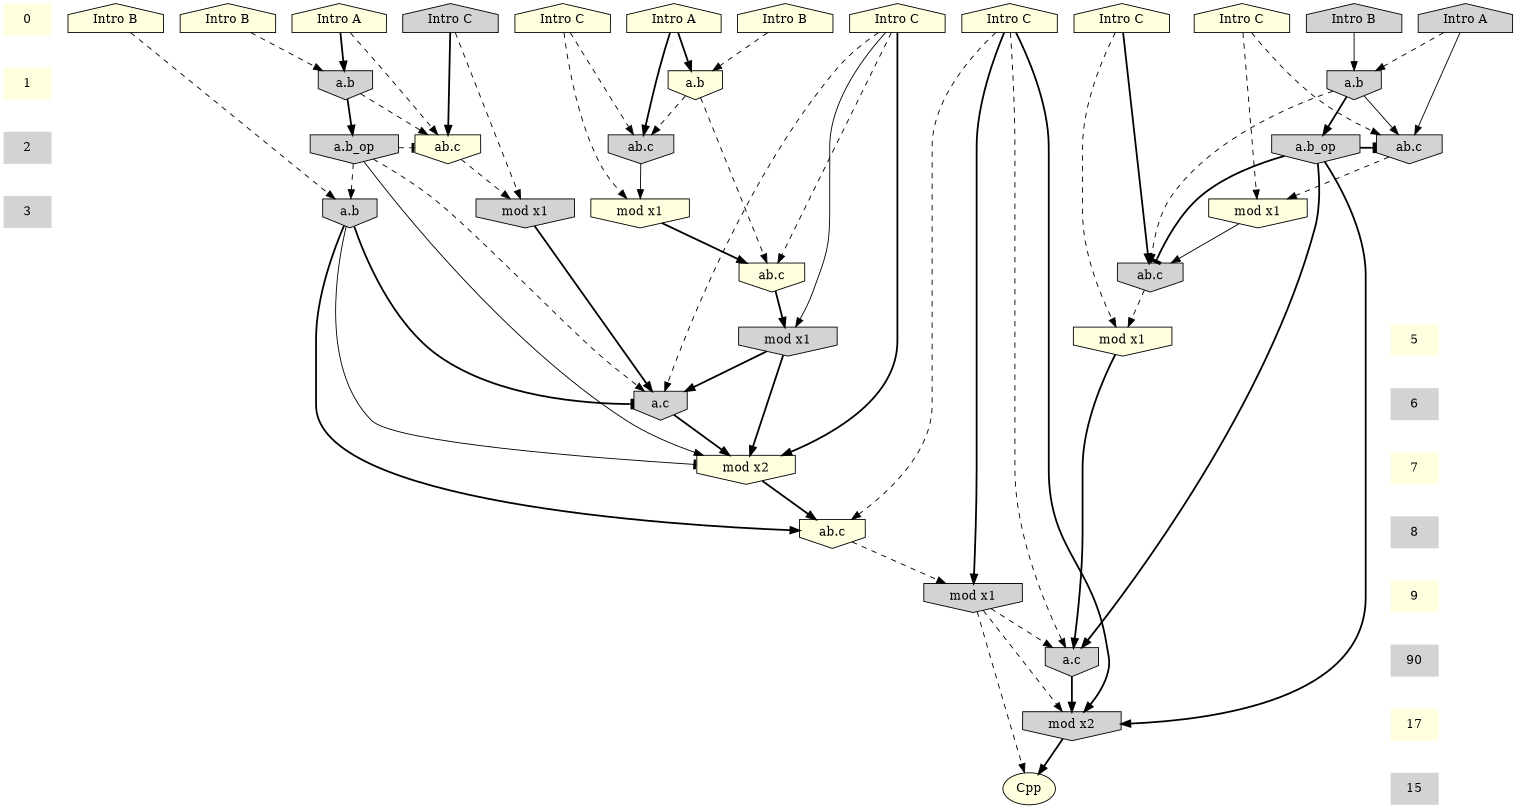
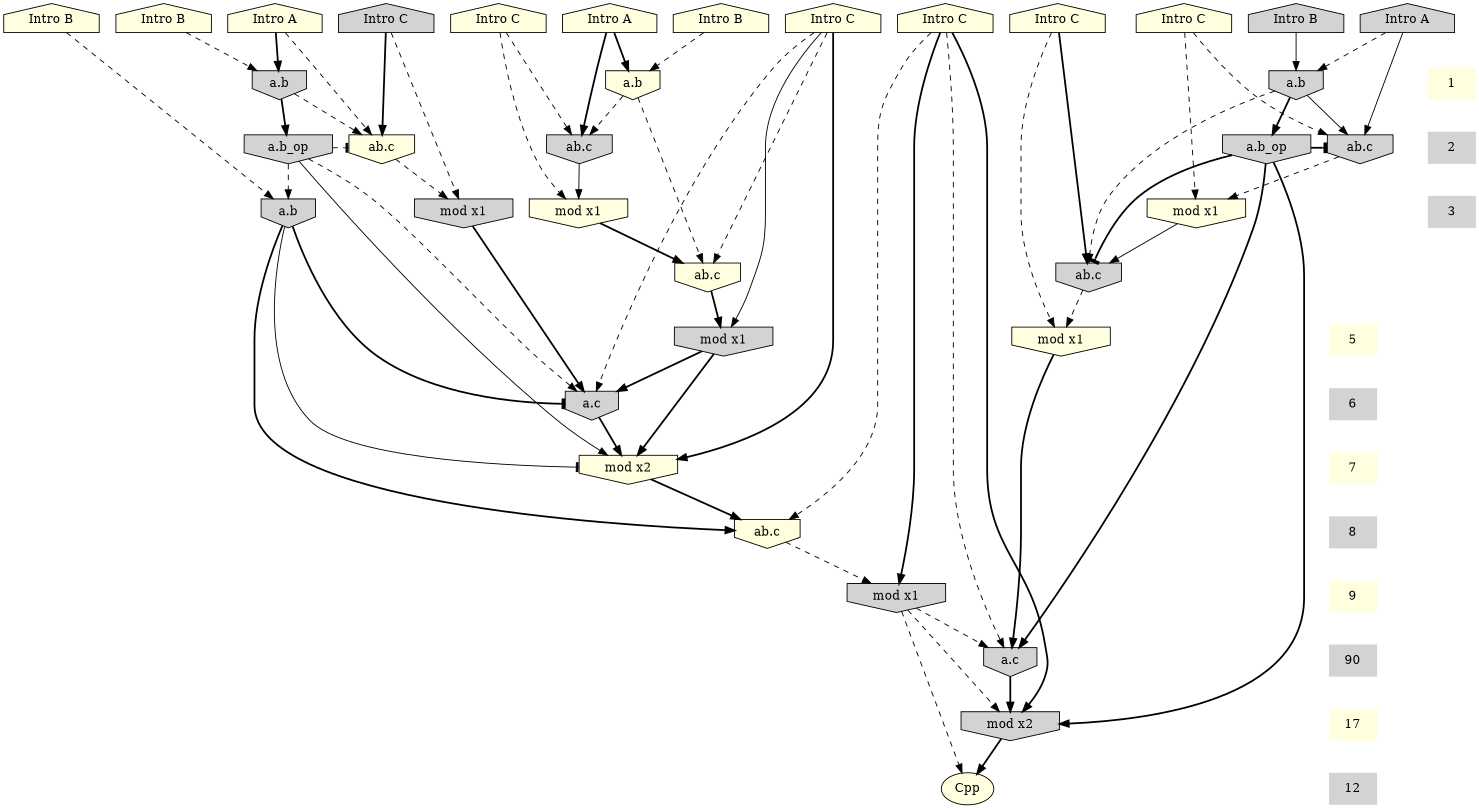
node "0": removed
node "15": label "15" -> "12"
